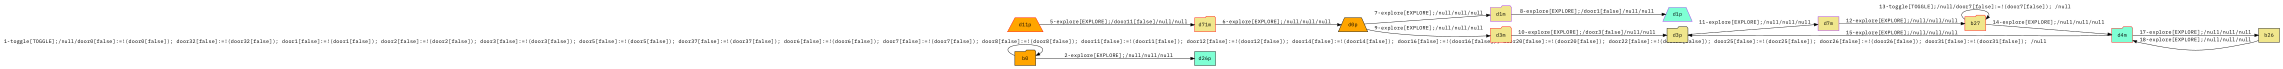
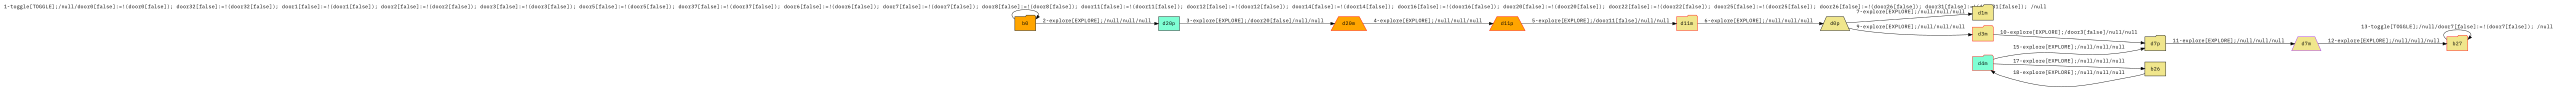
node "d1m": color purple -> black
node "d1p": removed
node "d20m": added
node "d7m": shape box -> trapezium
node "d71m": label "d71m" -> "d11m"
node "d0p": fillcolor orange -> khaki
edge "b27" -> "d4m": removed, label "14-explore[EXPLORE];/null/null/null"
node "d3p": label "d3p" -> "d7p"
node "d26p": label "d26p" -> "d20p"
